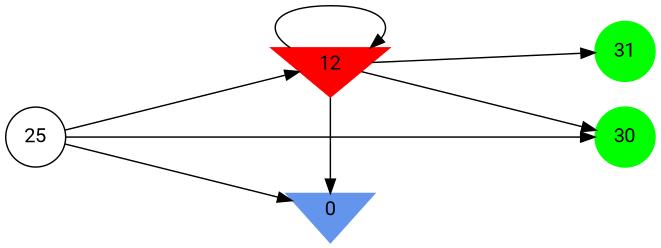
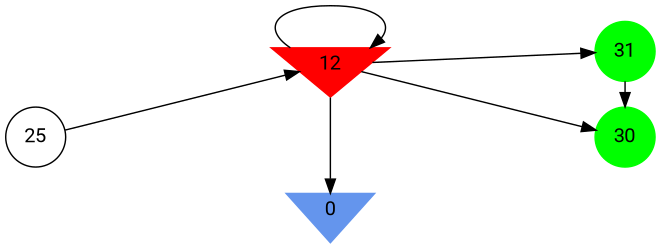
edge "25" -> "30": now "31" -> "30"
edge "25" -> "0": removed
